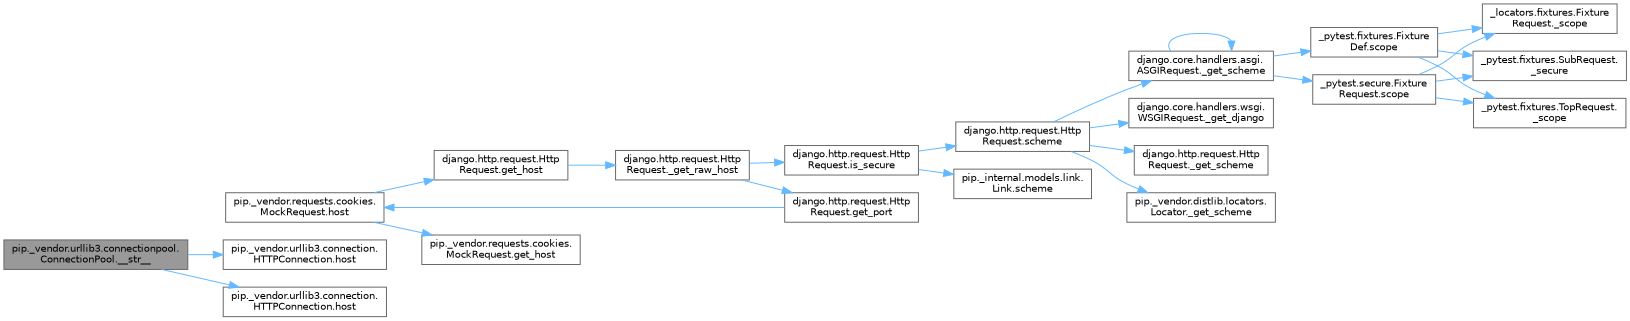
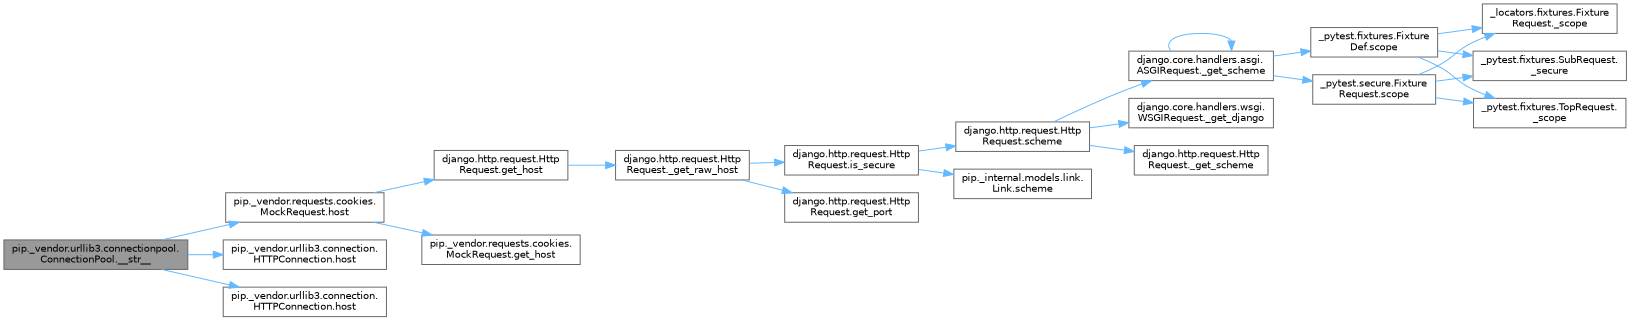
edge "django.http.request.Http Request.get_port" -> "pip._vendor.requests.cookies. MockRequest.host": now "pip._vendor.urllib3.connectionpool. ConnectionPool.__str__" -> "pip._vendor.requests.cookies. MockRequest.host"
node "pip._vendor.distlib.locators. Locator._get_scheme": removed
